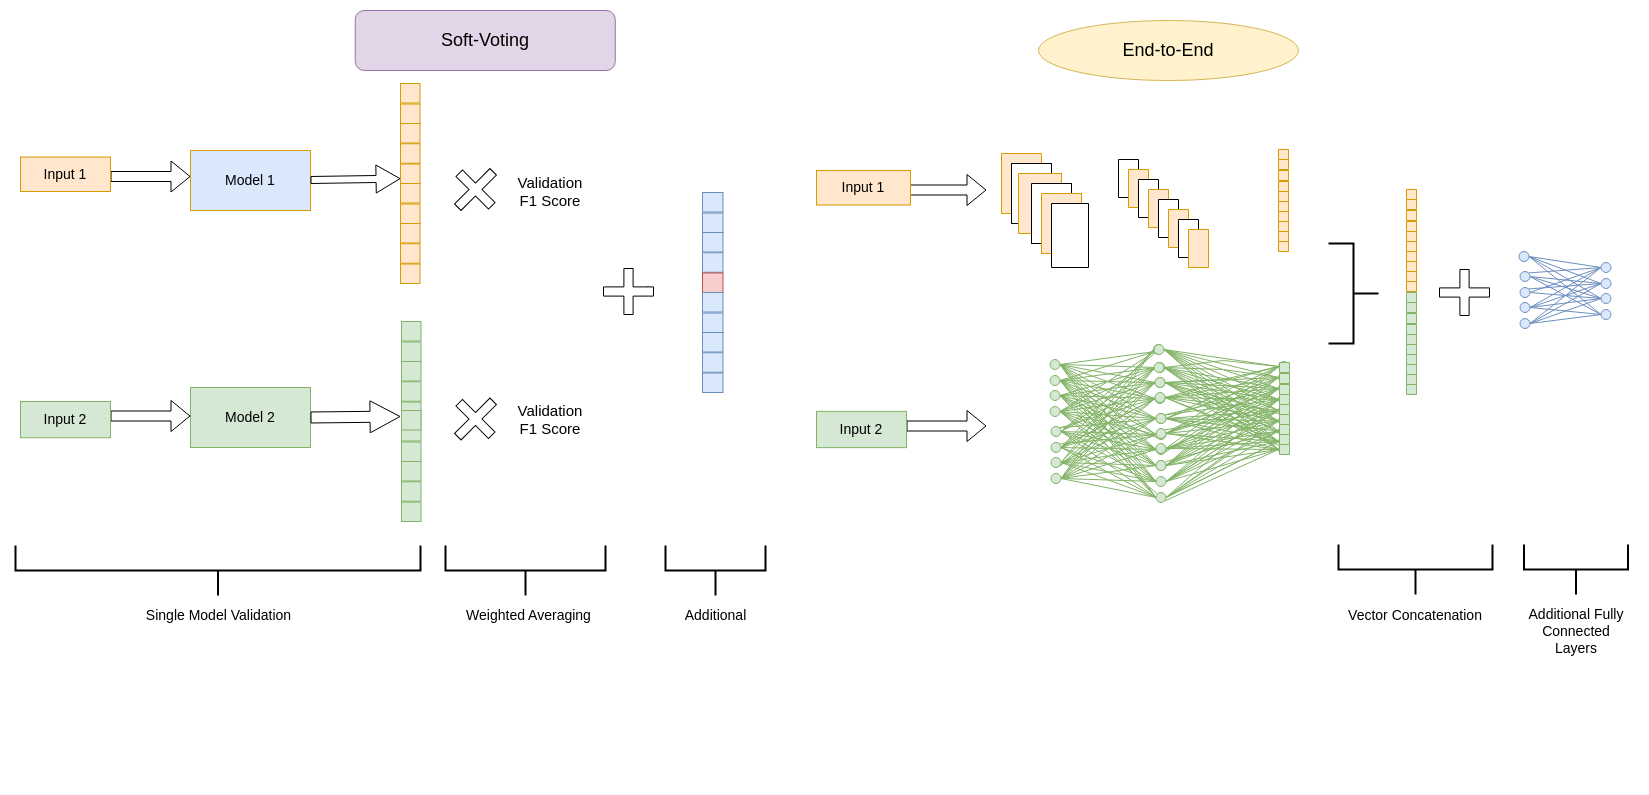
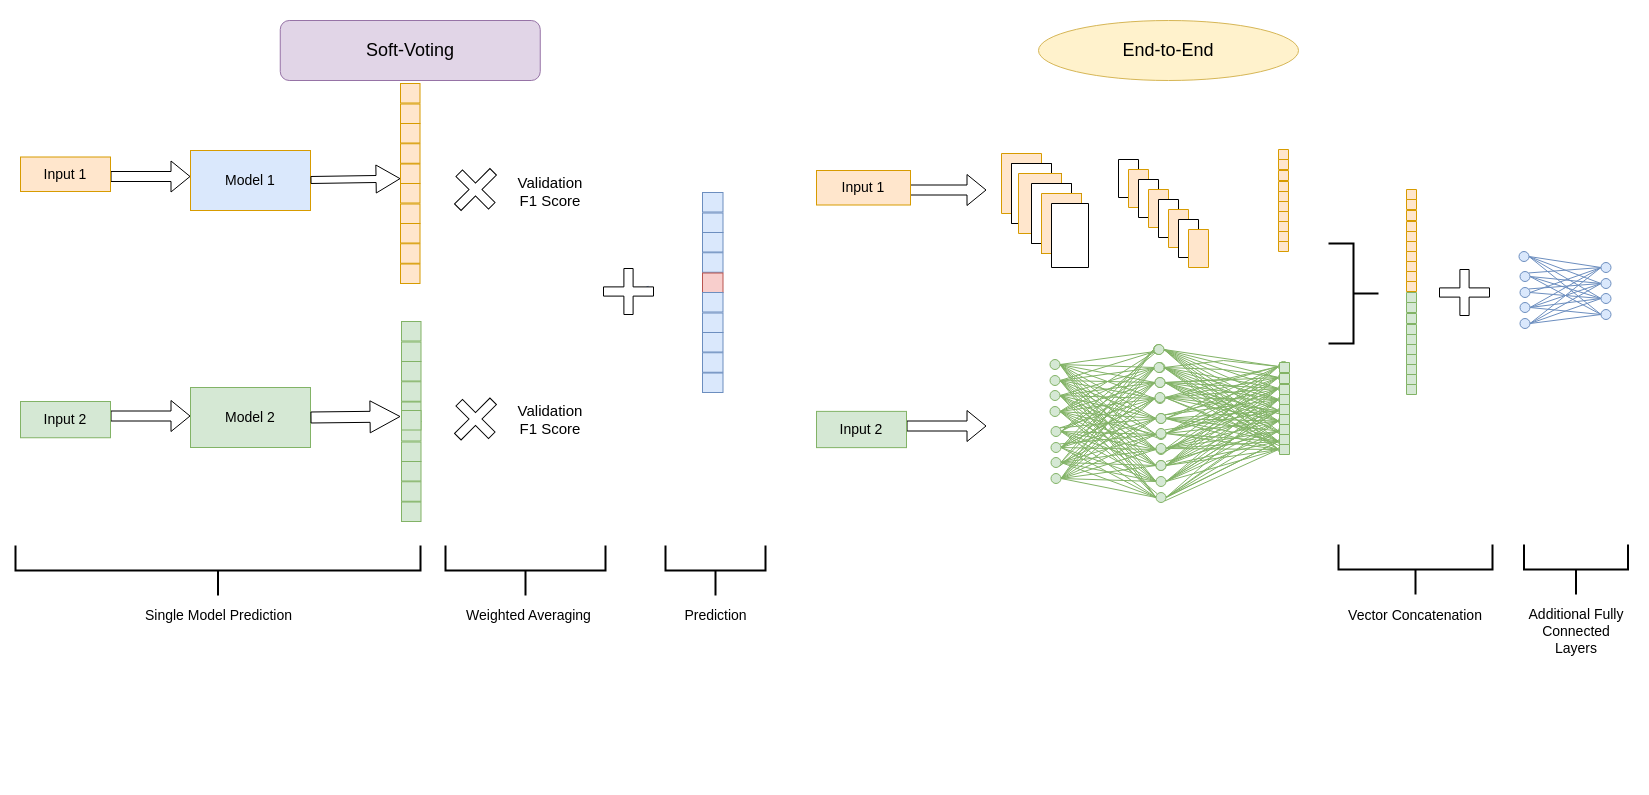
node "Soft-Voting": moved (485, 41) -> (410, 51)
node "Single Model Validation": label "Single Model Validation" -> "Single Model Prediction"
node "Additional": label "Additional" -> "Prediction"
